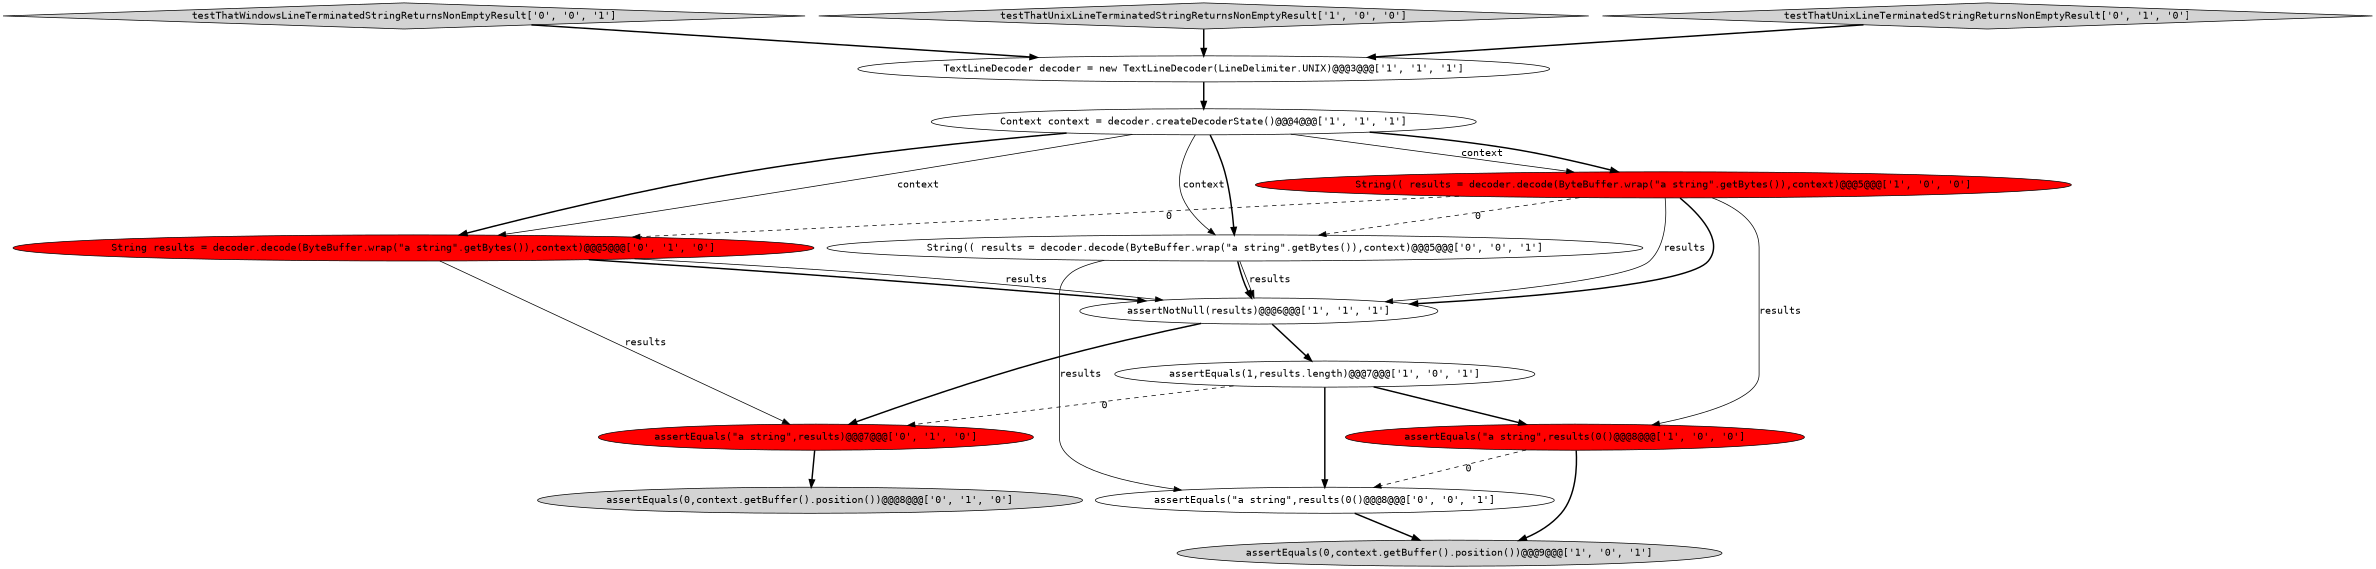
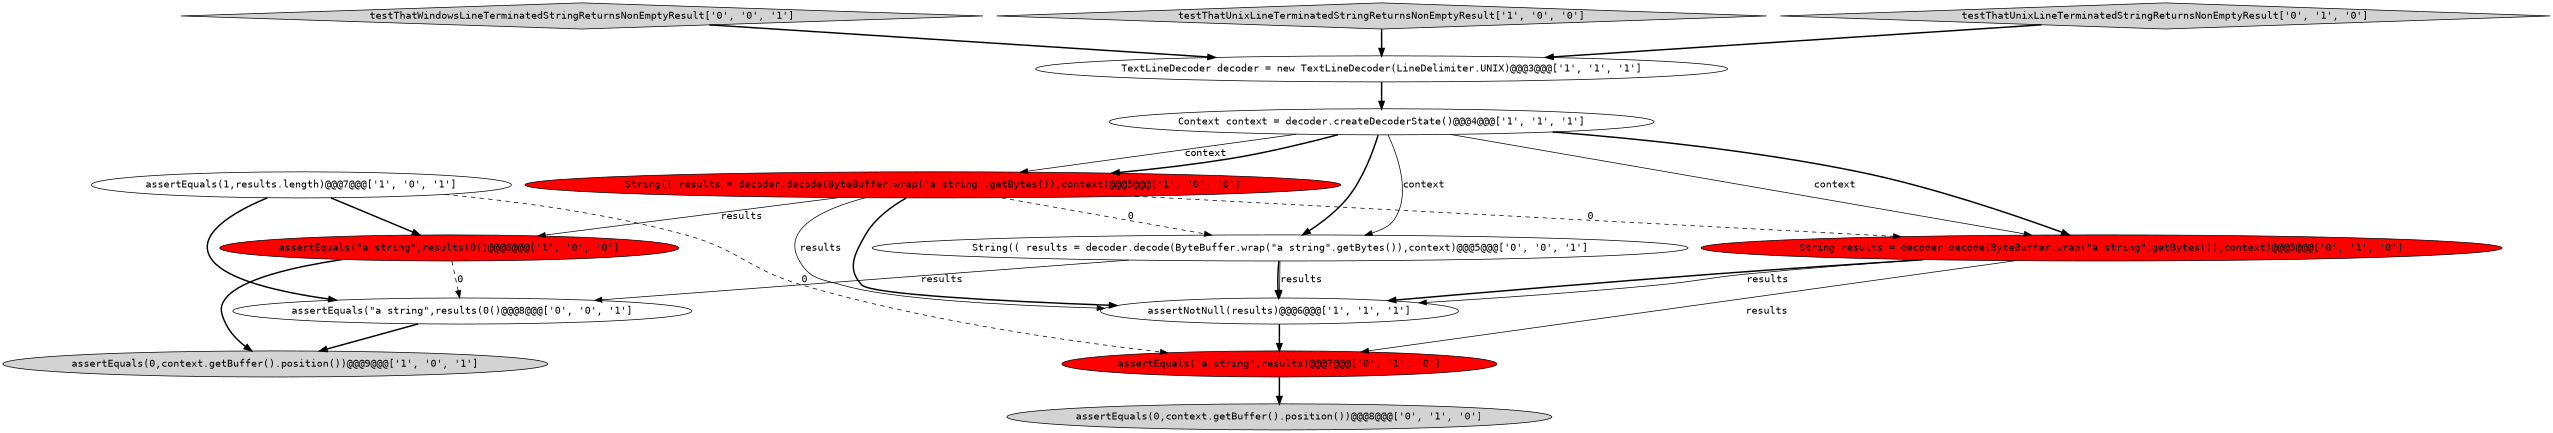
edge "assertNotNull(results)@@@6@@@['1', '1', '1']" -> "assertEquals(1,results.length)@@@7@@@['1', '0', '1']": removed
